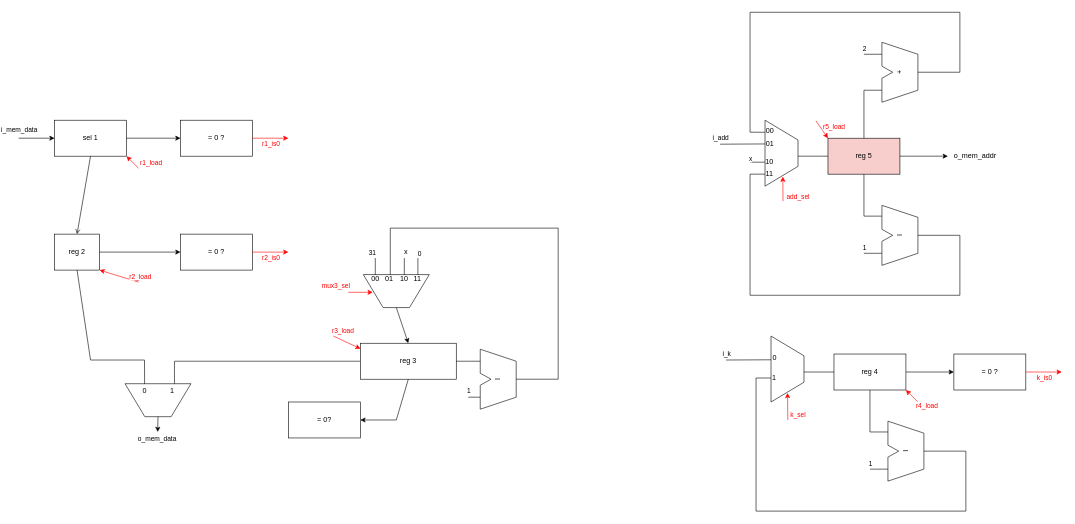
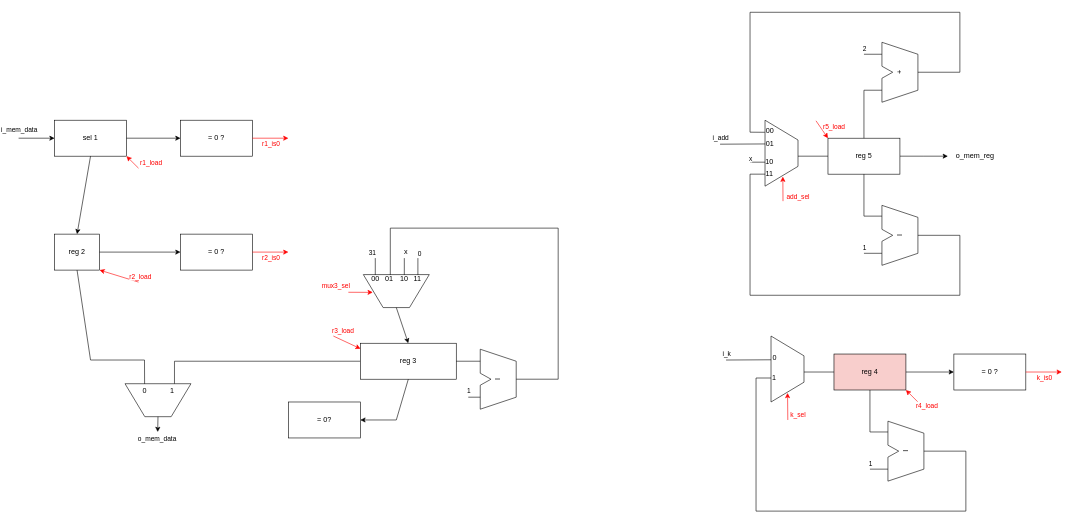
node "reg 5": fillcolor #f8cecc -> #ffffff
node "o_mem_addr": label "o_mem_addr" -> "o_mem_reg"
edge "sel 1" -> "reg 2": arrowhead open -> classic
node "reg 4": fillcolor #ffffff -> #f8cecc
